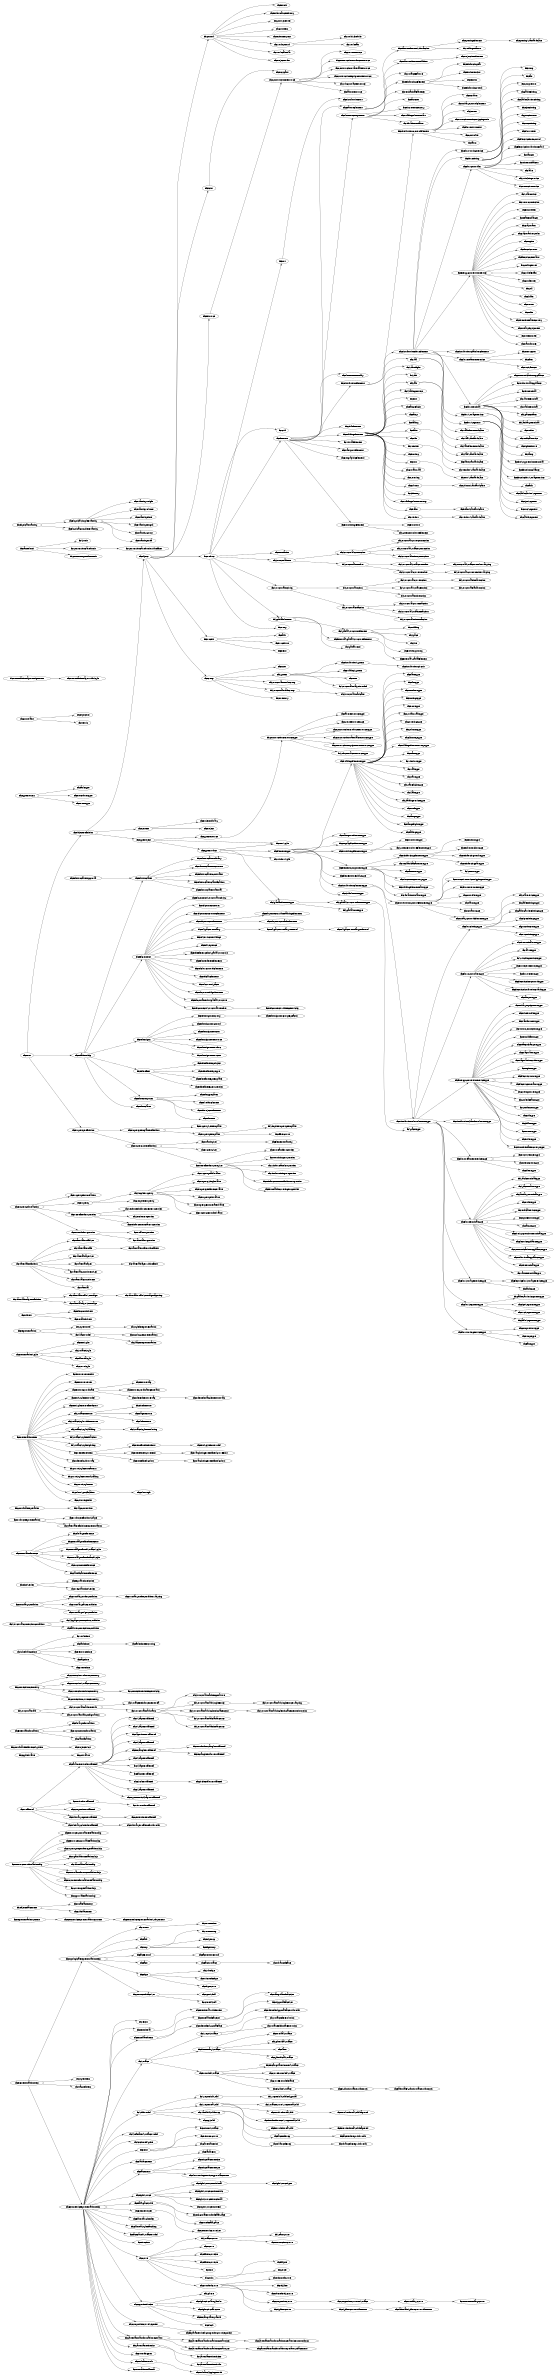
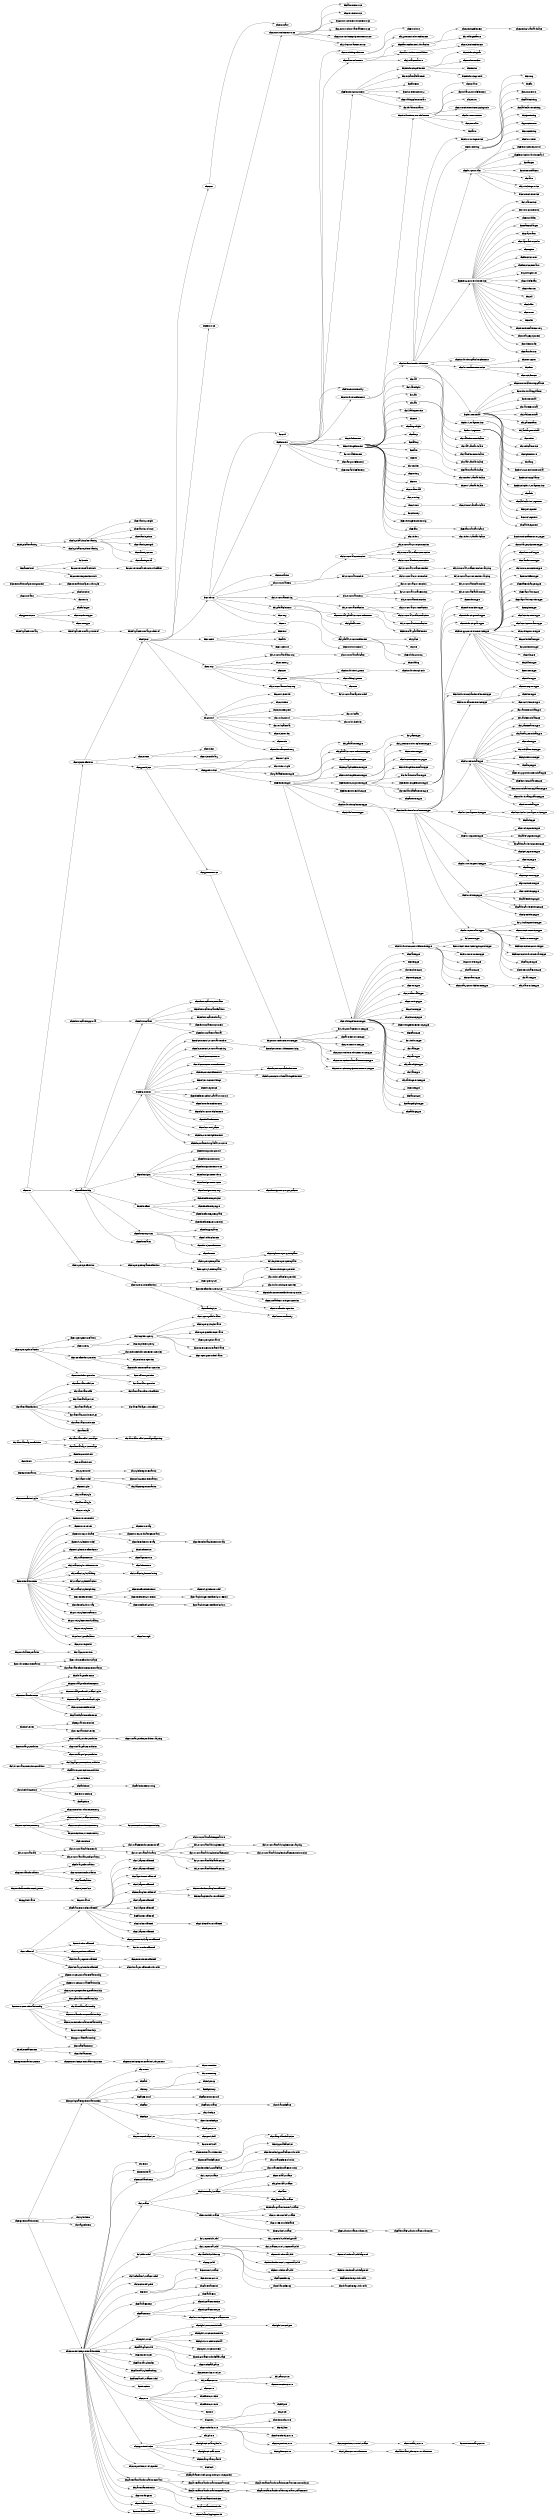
edge "IfcRelConnects" -> "IfcRelSpaceBoundary": now "IfcRelConnects" -> "IfcRelAssociatesMaterial"
node "IfcOffsetCurve": label "IfcOffsetCurve" -> "IfcComplexPropertyTemplate"
edge "IfcSchedulingTime" -> "IfcEventTime": now "IfcConnectionGeometry" -> "IfcEventTime"
